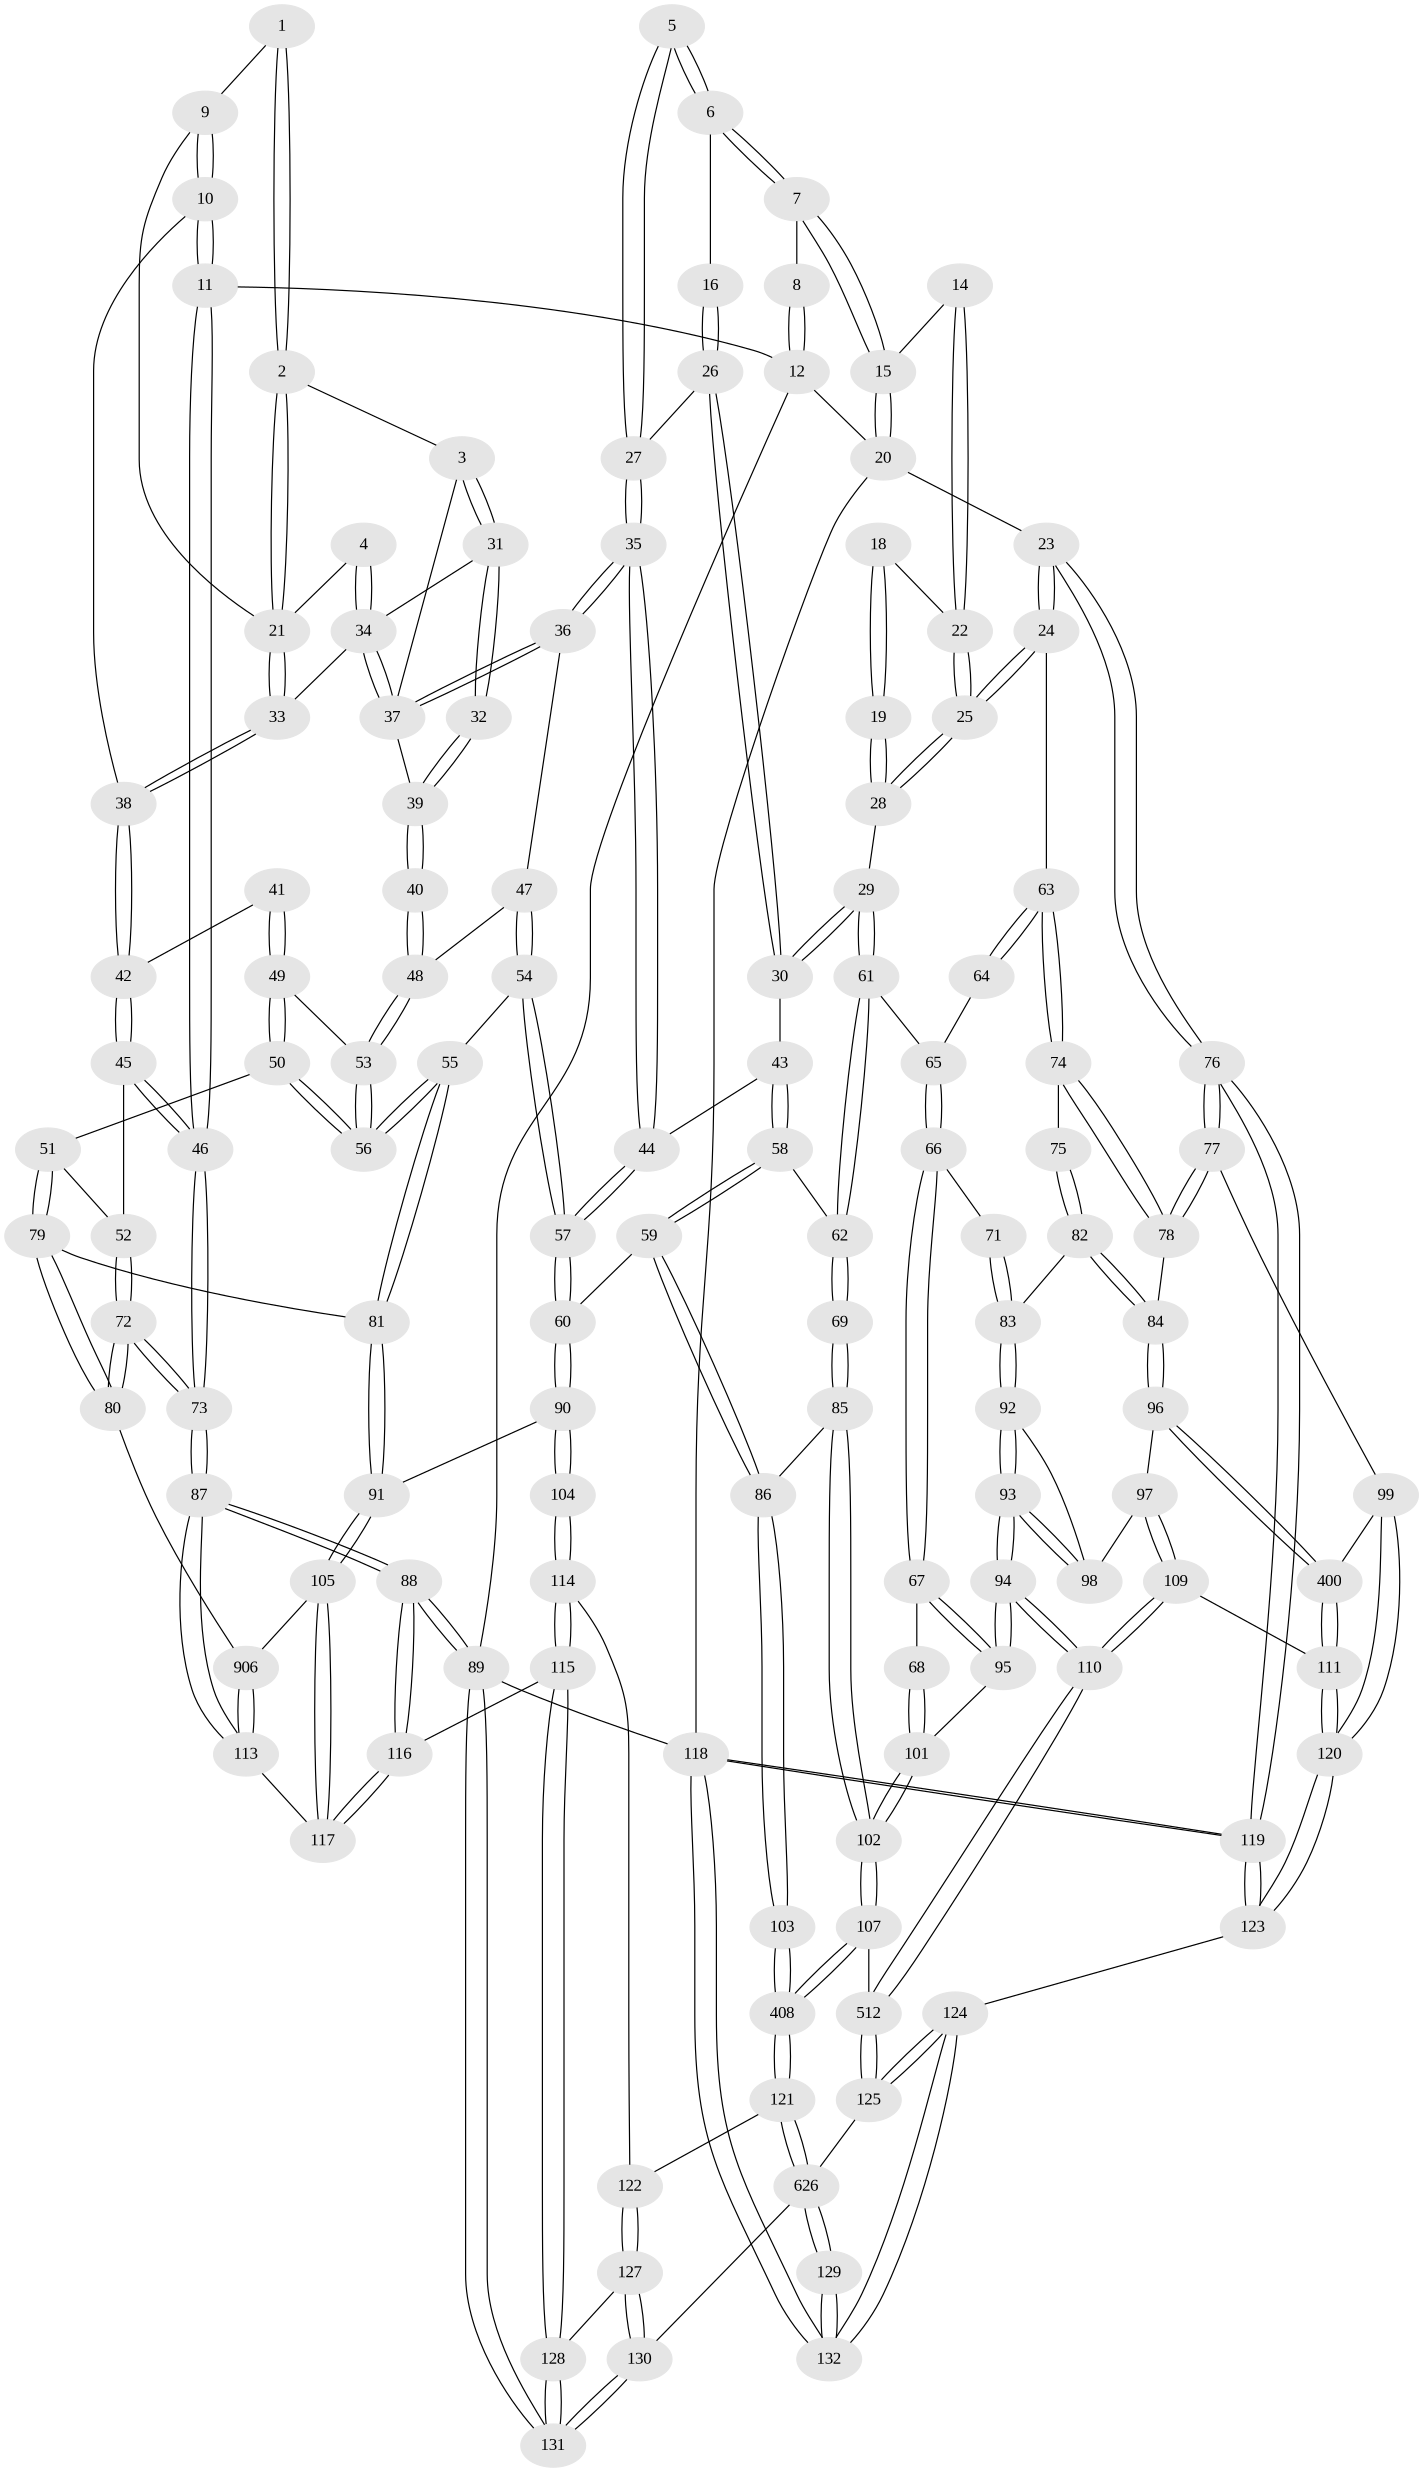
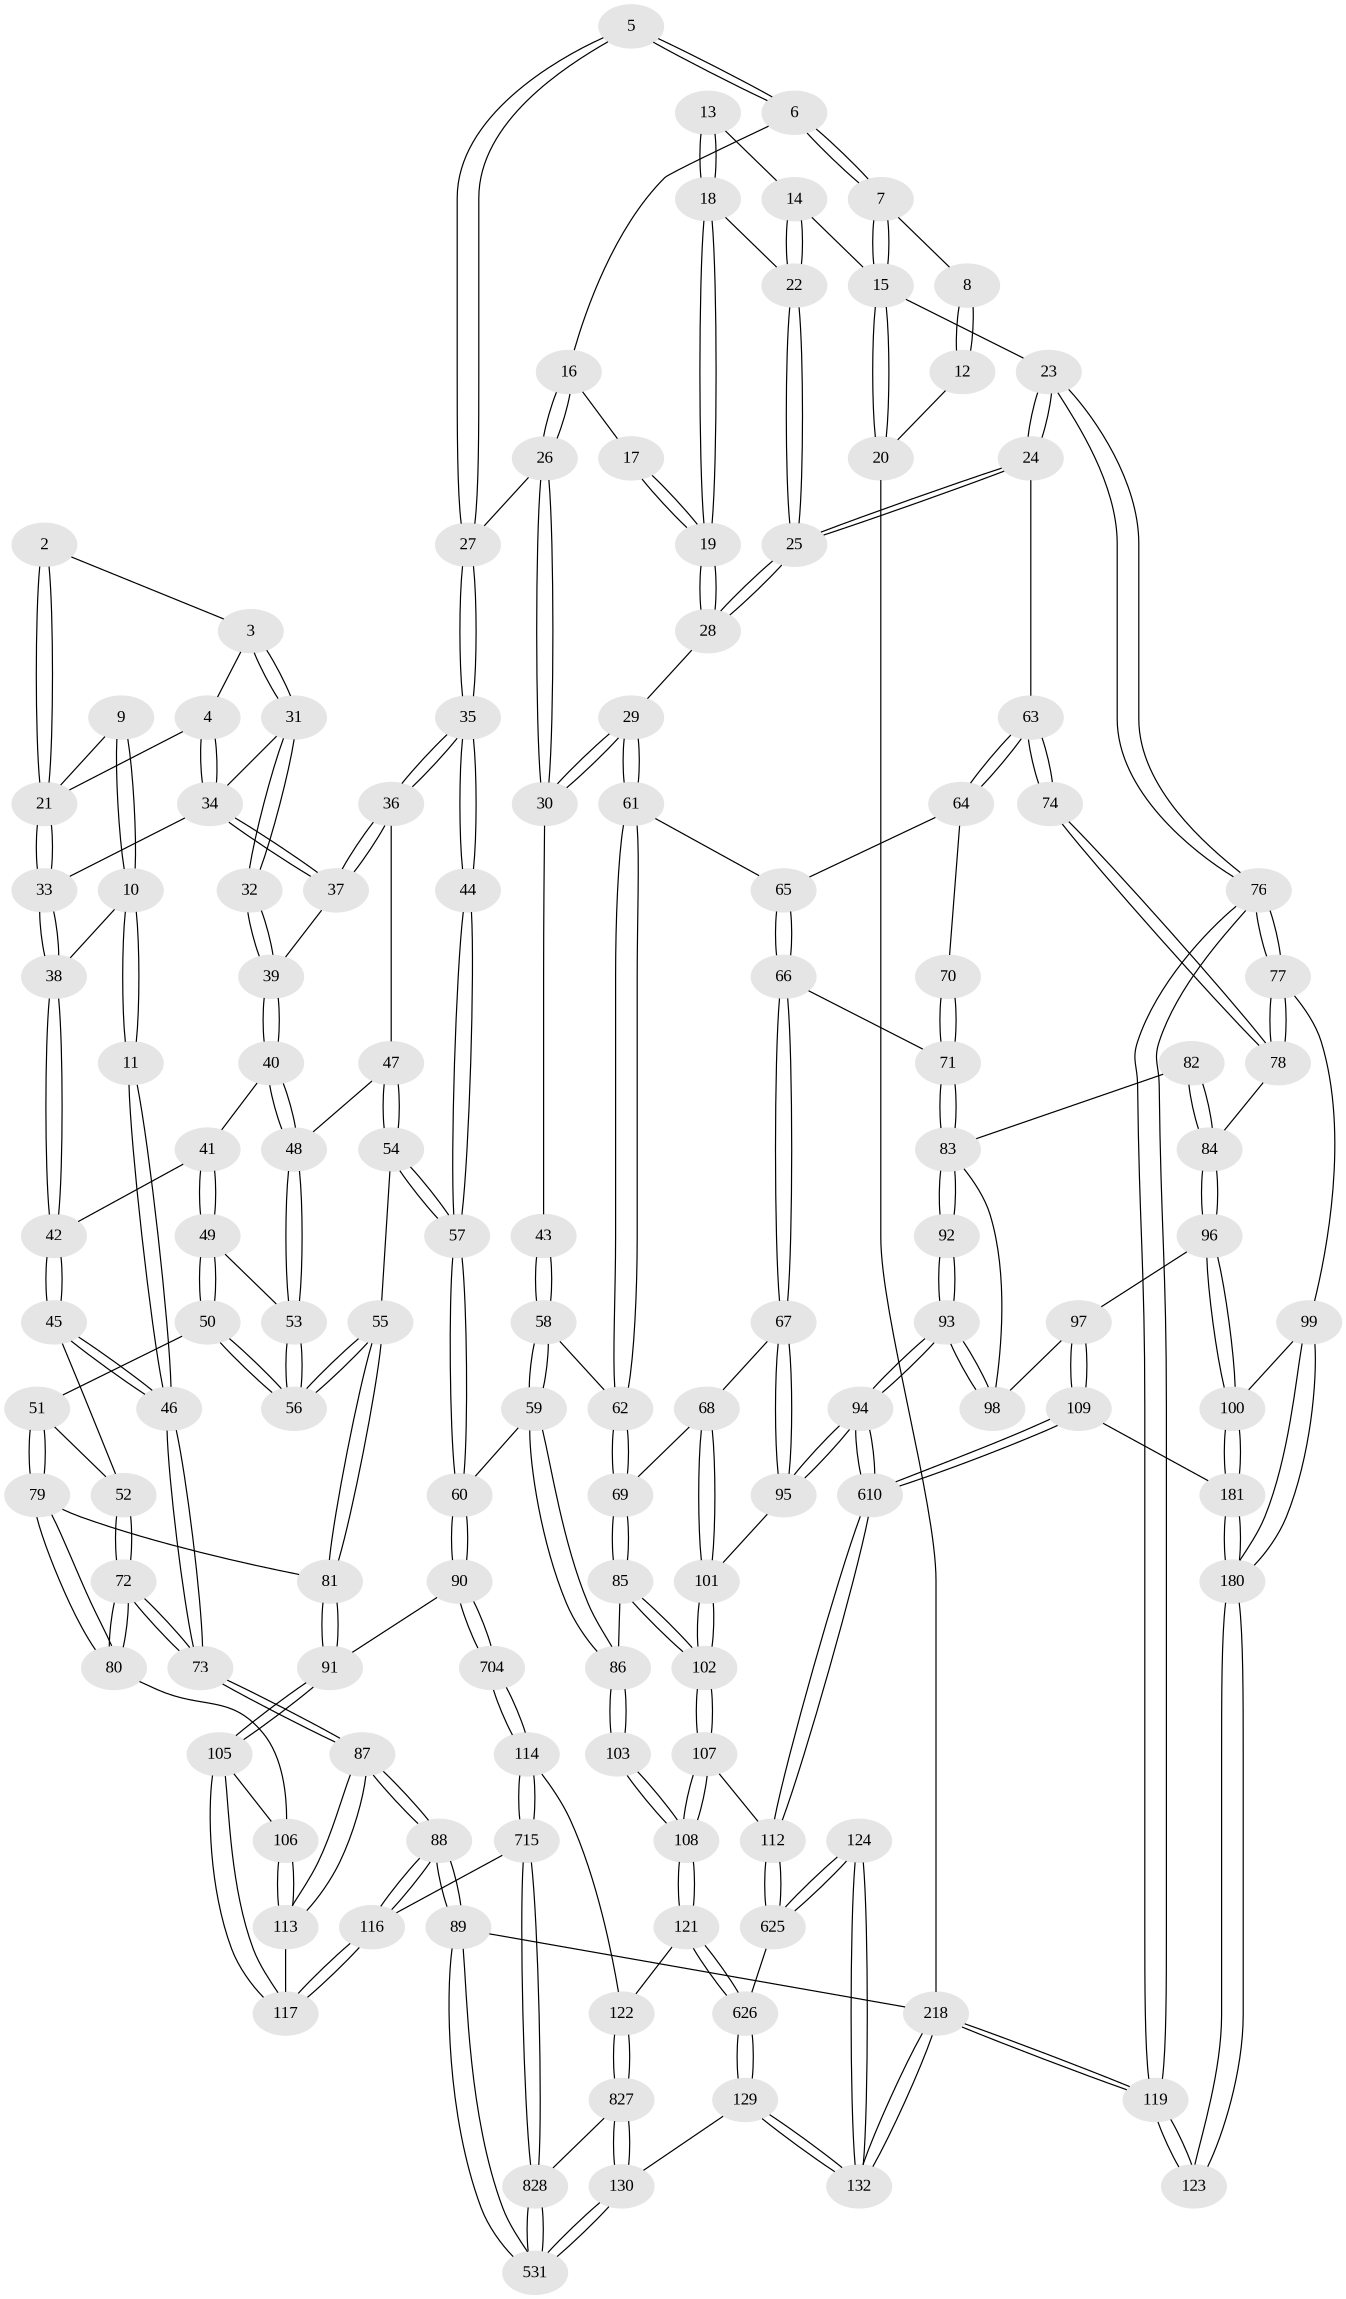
node "1": removed
node "13": added
edge "11" -- "12": removed
node "17": added
edge "20" -- "23": now "15" -- "23"
edge "3" -- "37": now "3" -- "4"
node "70": added
edge "12" -- "89": removed
edge "43" -- "44": removed
edge "40" -- "41": added
node "75": removed
edge "68" -- "69": added
edge "92" -- "98": now "83" -- "98"
node "104": label "104" -> "704"
node "400": label "400" -> "100"
node "906": label "906" -> "106"
node "115": label "115" -> "715"
node "110": label "110" -> "610"
node "111": label "111" -> "181"
node "118": label "118" -> "218"
node "120": label "120" -> "180"
edge "123" -- "124": removed
node "408": label "408" -> "108"
node "512": label "512" -> "112"
node "125": label "125" -> "625"
node "127": label "127" -> "827"
edge "626" -- "130": now "129" -- "130"
node "128": label "128" -> "828"
node "131": label "131" -> "531"
